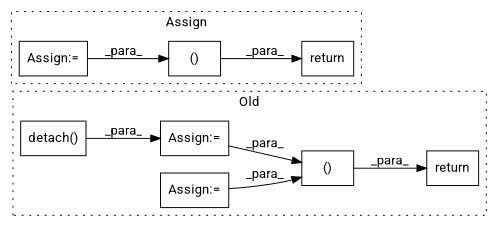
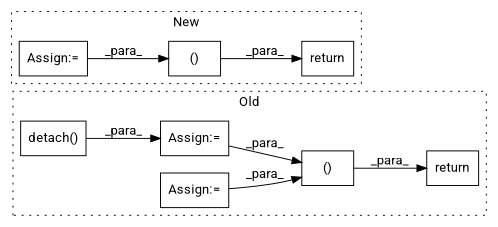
cluster "Assign": label "Assign" -> "New"
